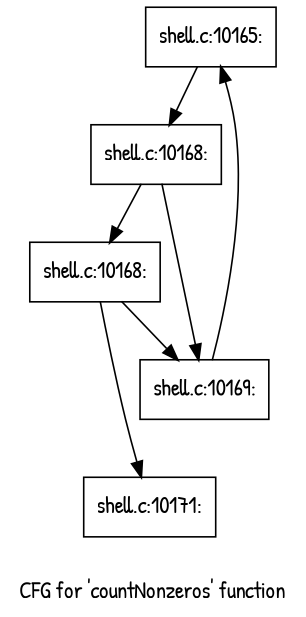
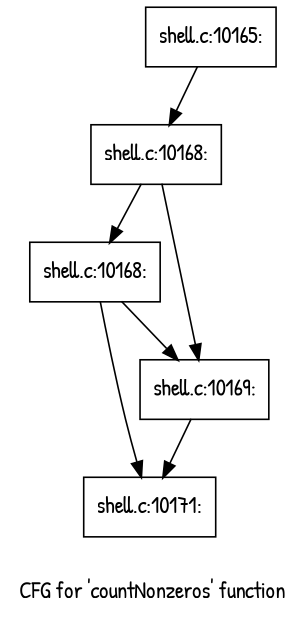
edge "shell.c:10169:" -> "shell.c:10165:": now "shell.c:10169:" -> "shell.c:10171:"
